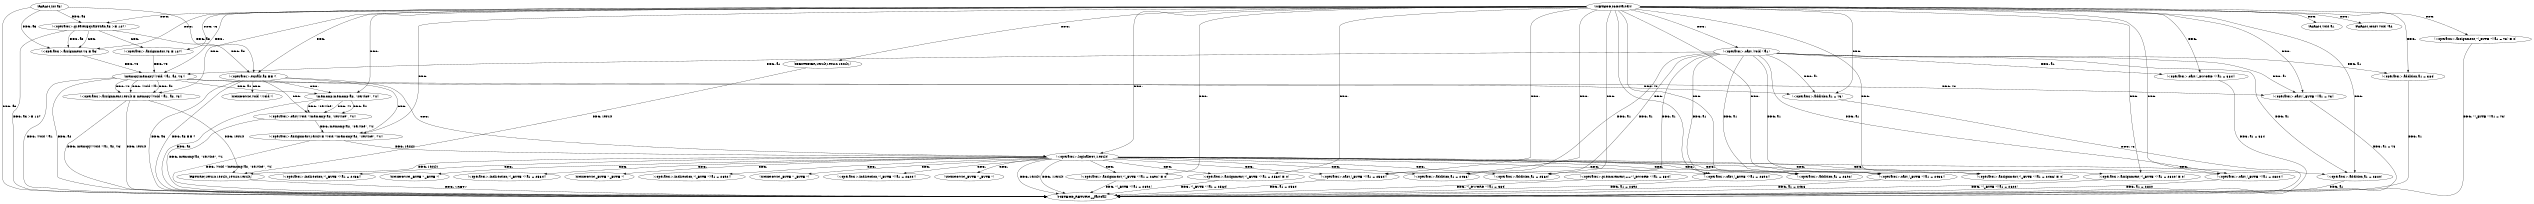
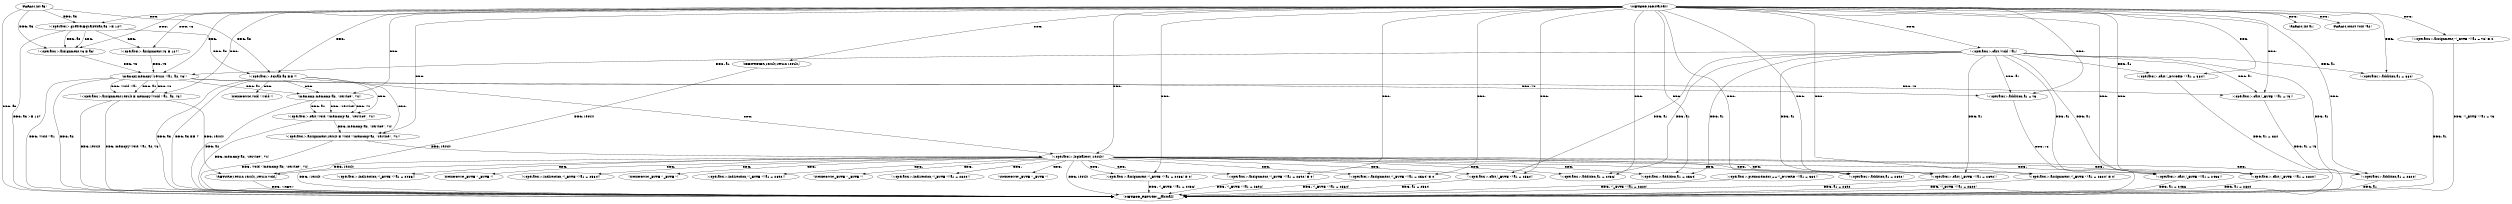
node "(PARAM,void a1)": label "(PARAM,void a1)" -> "(PARAM,int a1)"
node "(memcpy,memcpy((void *)a1, a2, v3))": label "(memcpy,memcpy((void *)a1, a2, v3))" -> "(memcpy,memcpy((return *)a1, a2, v3))"
node "(RETURN,return result;,return result;)": label "(RETURN,return result;,return result;)" -> "(RETURN,return result;,return void;)"
edge "(<operator>.assignment,*(_BYTE *)(a1 + 2436) = 0)" -> "(METHOD_RETURN,__fastcall)": added, label "DDG: *(_BYTE *)(a1 + 2436)"
edge "(<operator>.preIncrement,++*(_DWORD *)(a1 + 384))" -> "(METHOD_RETURN,__fastcall)": label "DDG: *(_DWORD *)(a1 + 384)" -> "DDG: *(_BYTE *)(a1 + 2820)"
